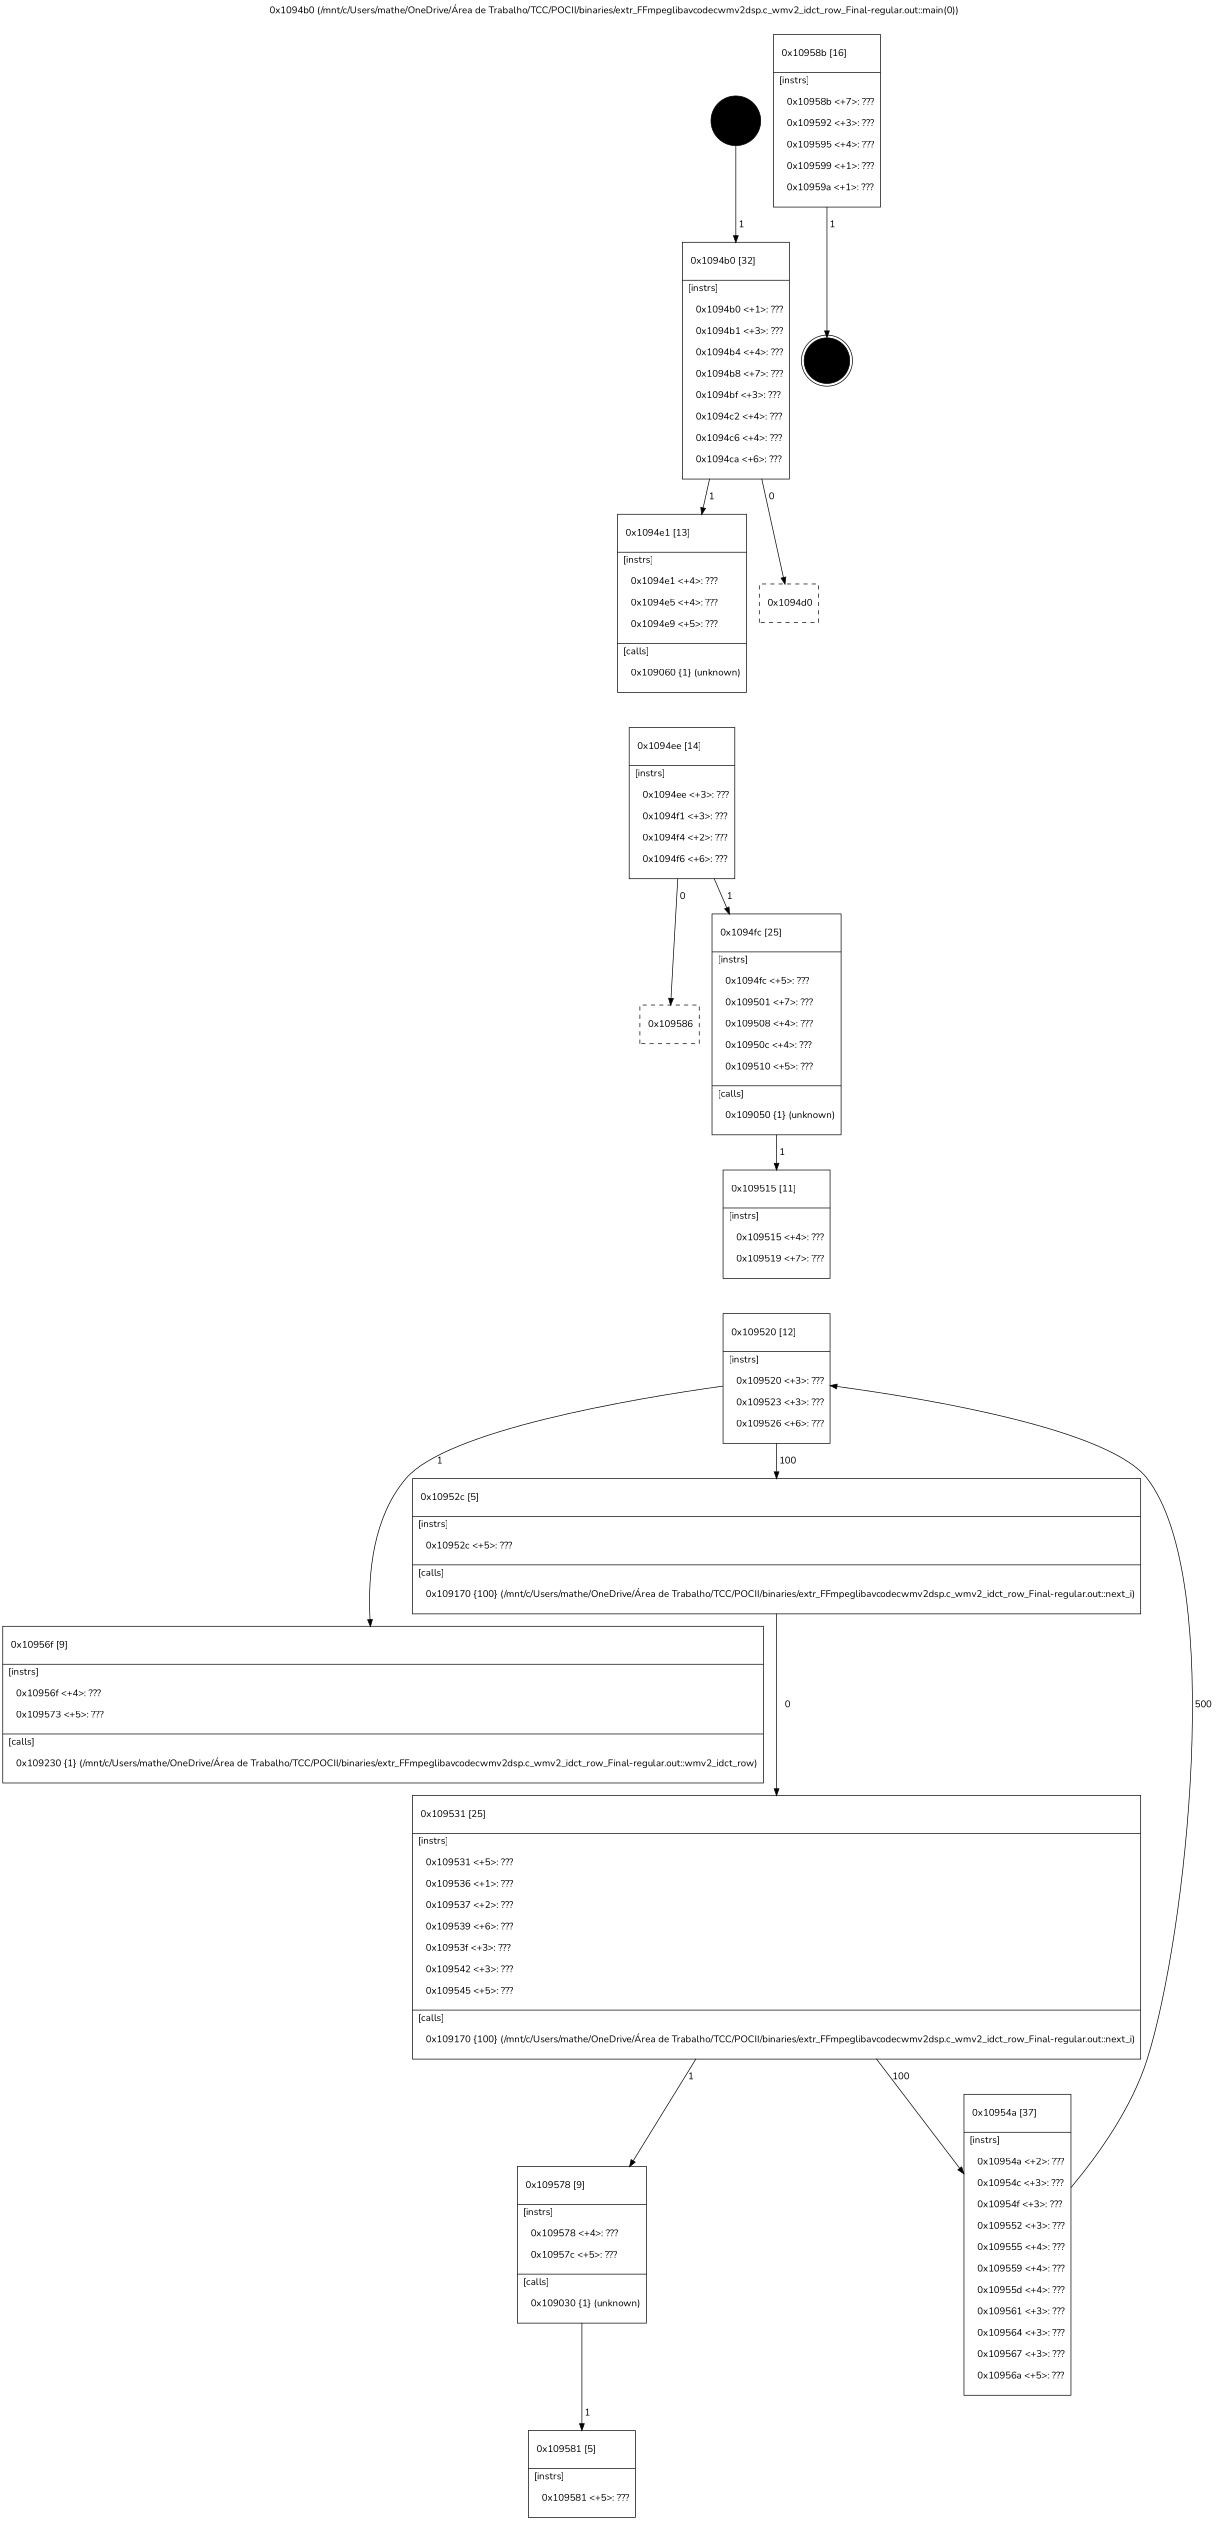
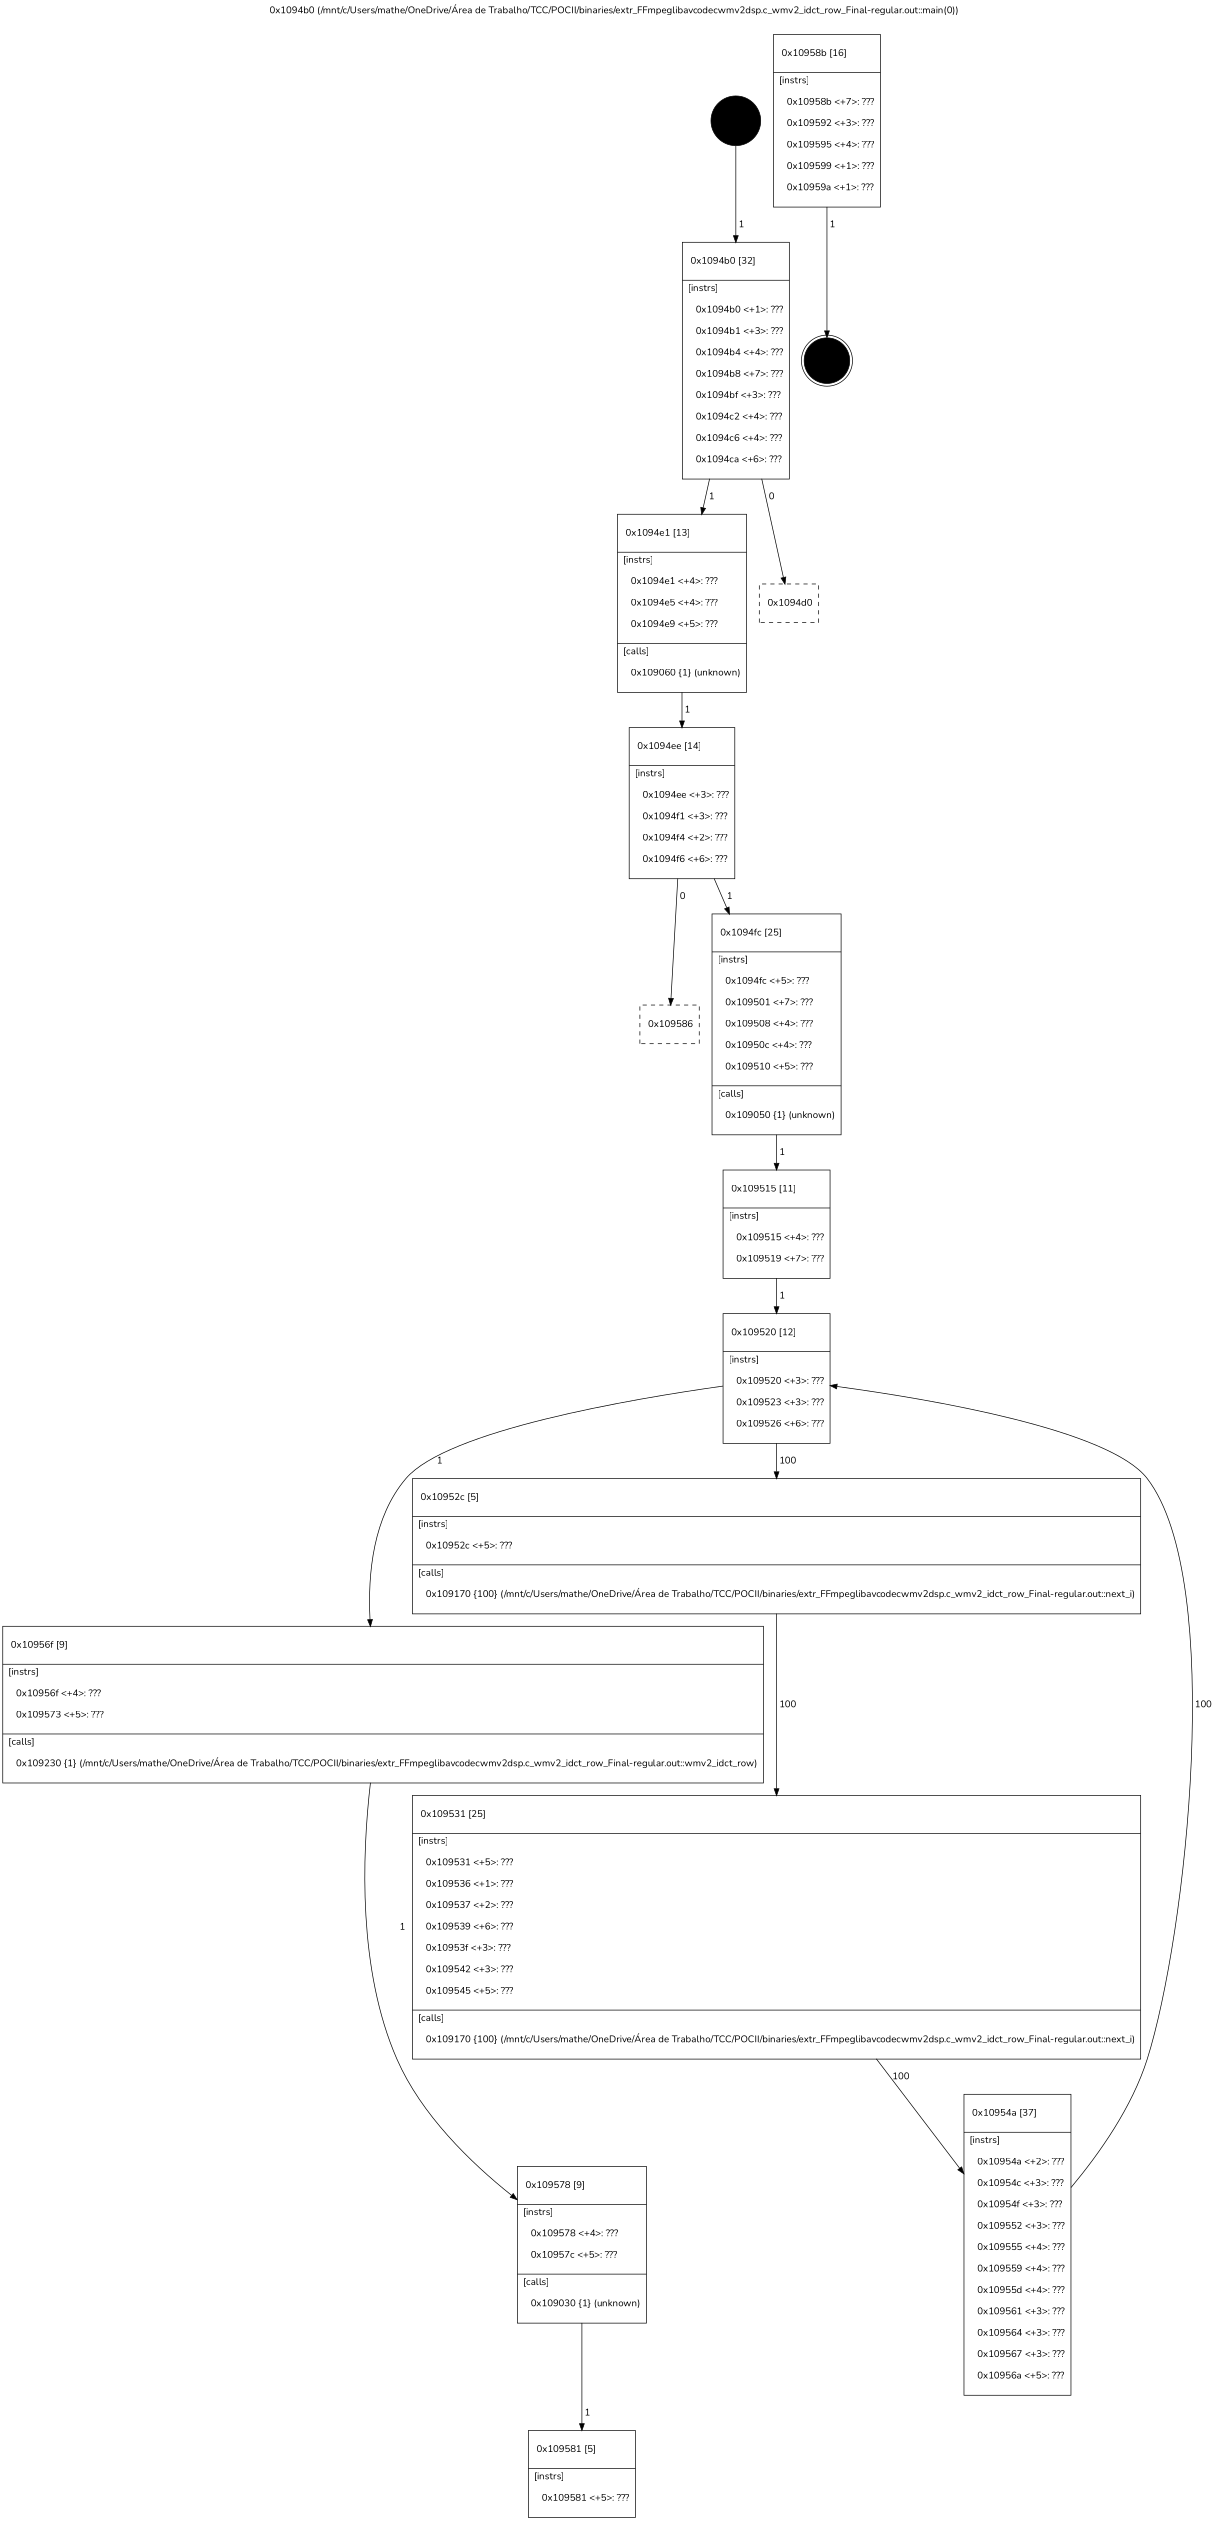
edge "0x1094e1 [13]" -> "0x1094ee [14]": added, label "1"
edge "0x109515 [11]" -> "0x109520 [12]": added, label "1"
edge "0x10952c [5]" -> "0x109531 [25]": label " 0" -> " 100"
edge "0x10954a [37]" -> "0x109520 [12]": label " 500" -> " 100"
edge "0x109531 [25]" -> "0x109578 [9]": now "0x10956f [9]" -> "0x109578 [9]"
